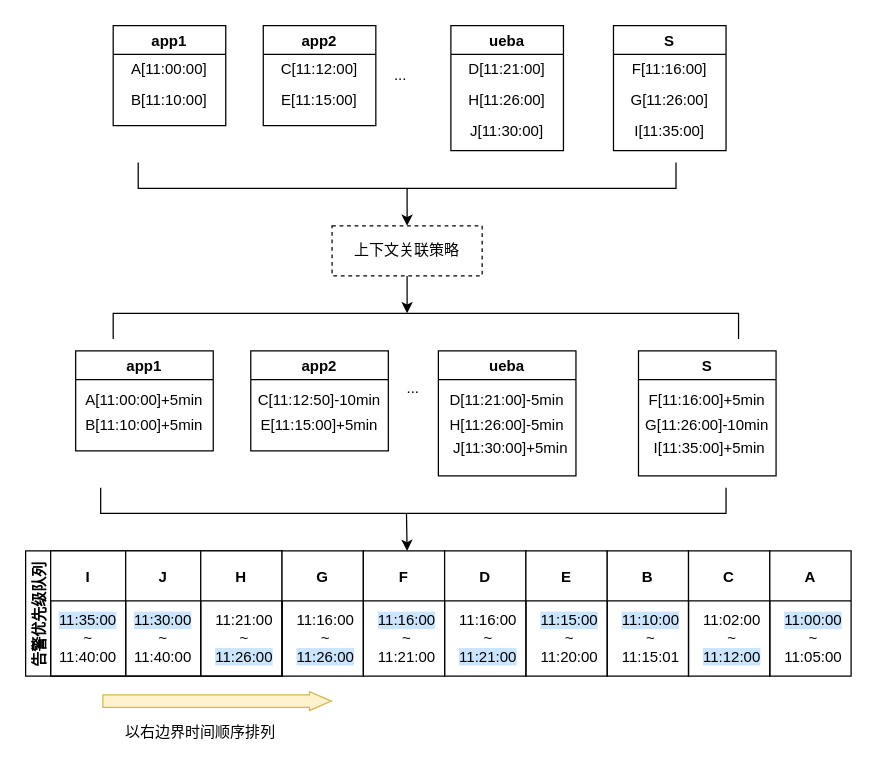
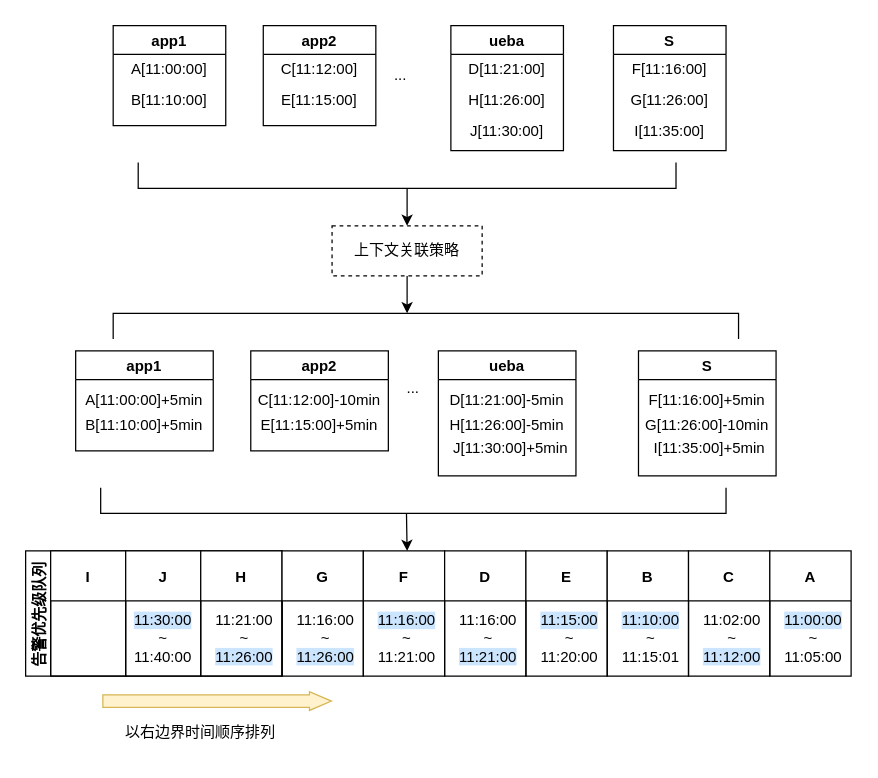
node "C[11:12:50]-10min": label "C[11:12:50]-10min" -> "C[11:12:00]-10min"
node "11:35:00 ~ 11:40:00": removed
